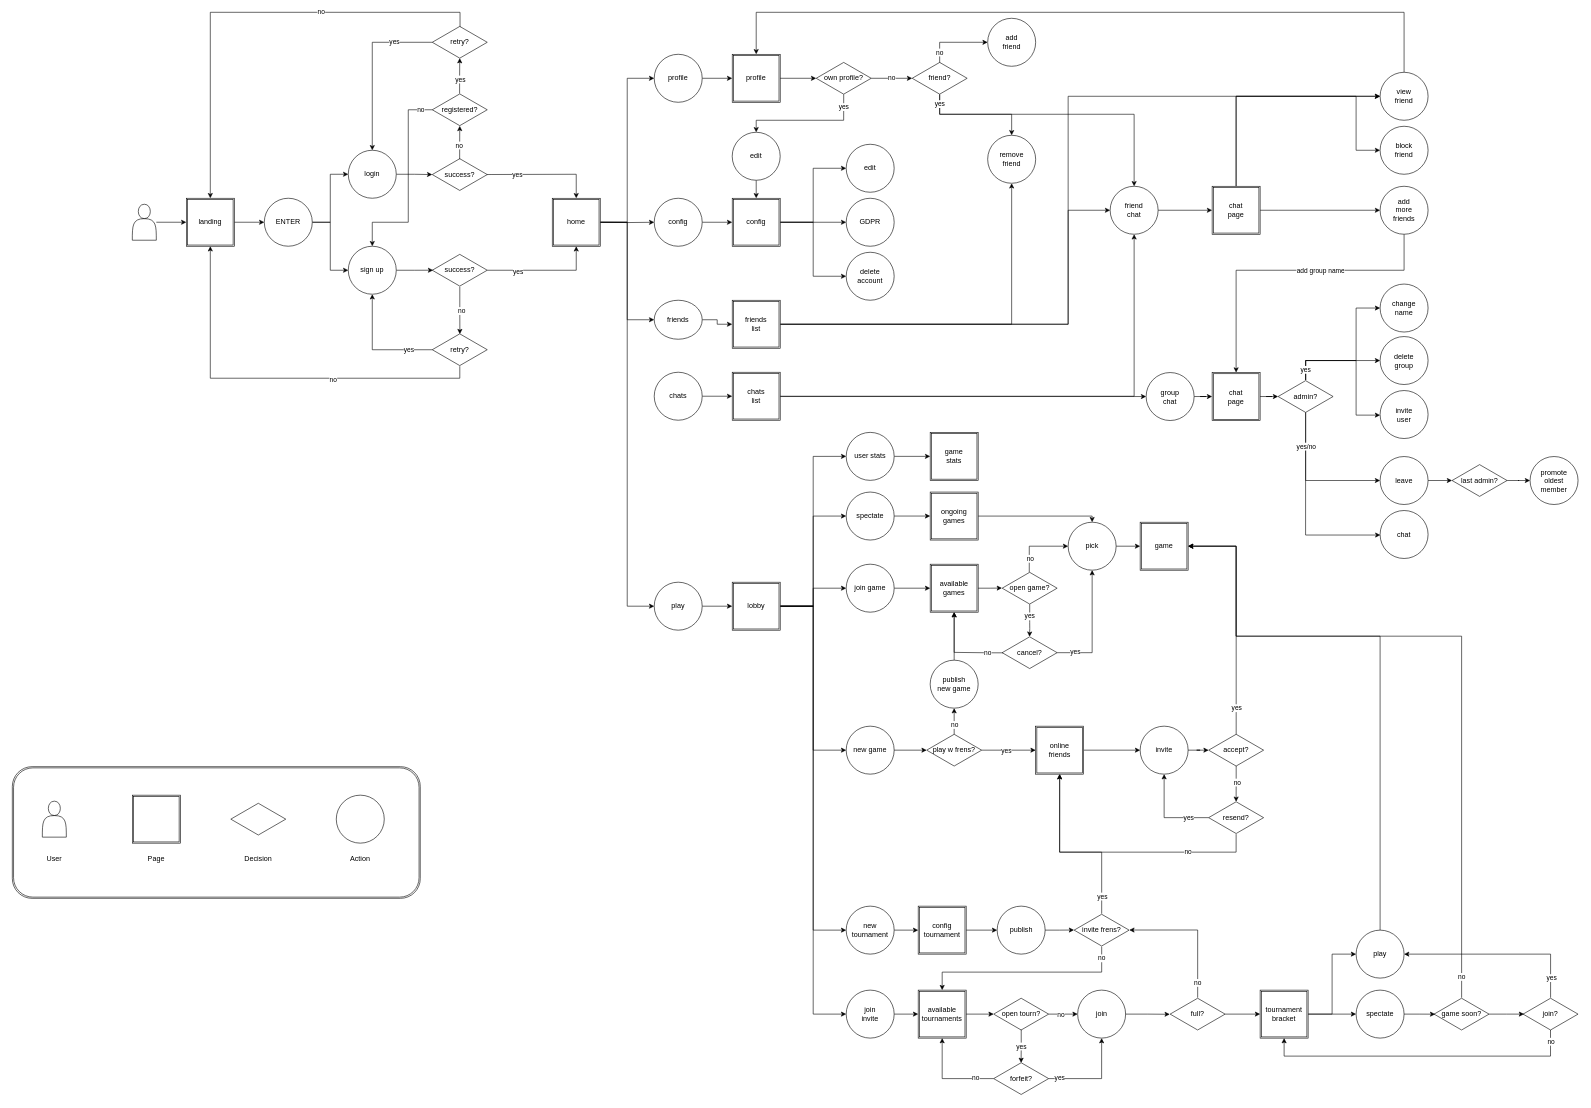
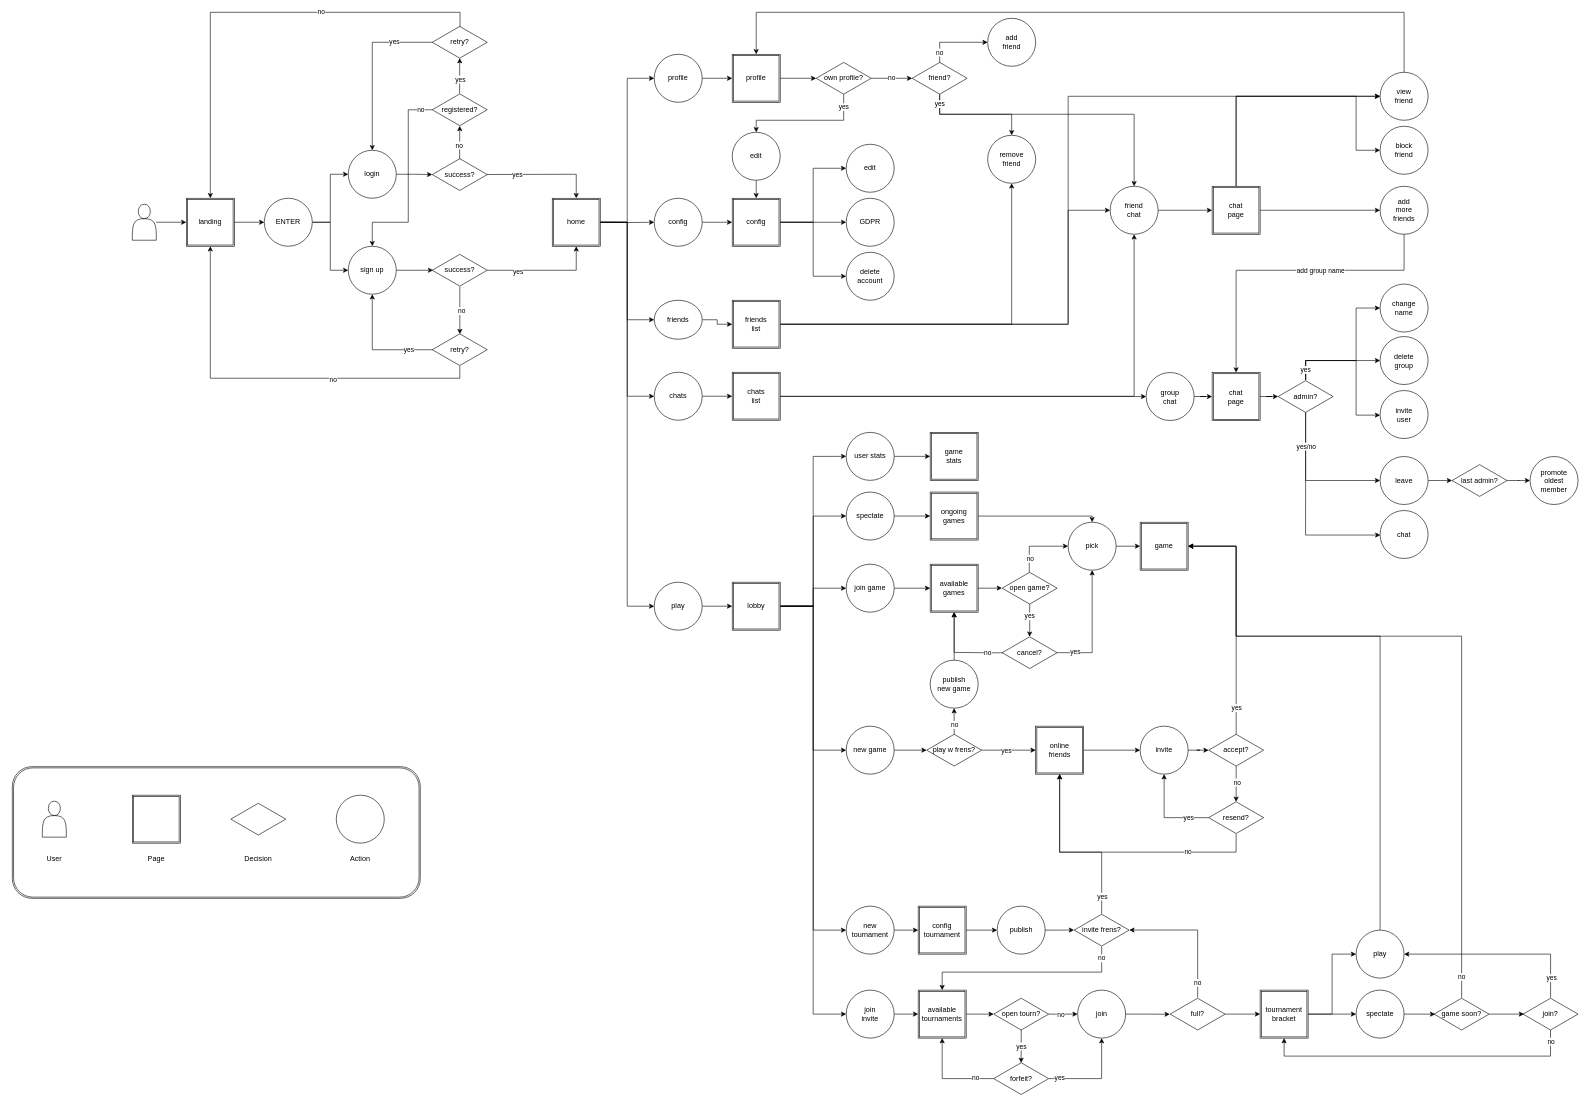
edge "home" -> "chats": added
